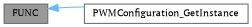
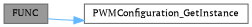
edge "PWMConfiguration_GetInstance" -> "FUNC": reversed
